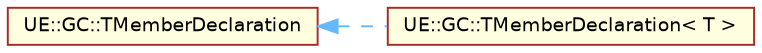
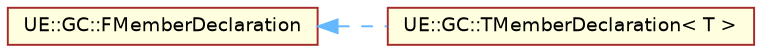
node "UE::GC::TMemberDeclaration": label "UE::GC::TMemberDeclaration" -> "UE::GC::FMemberDeclaration"
